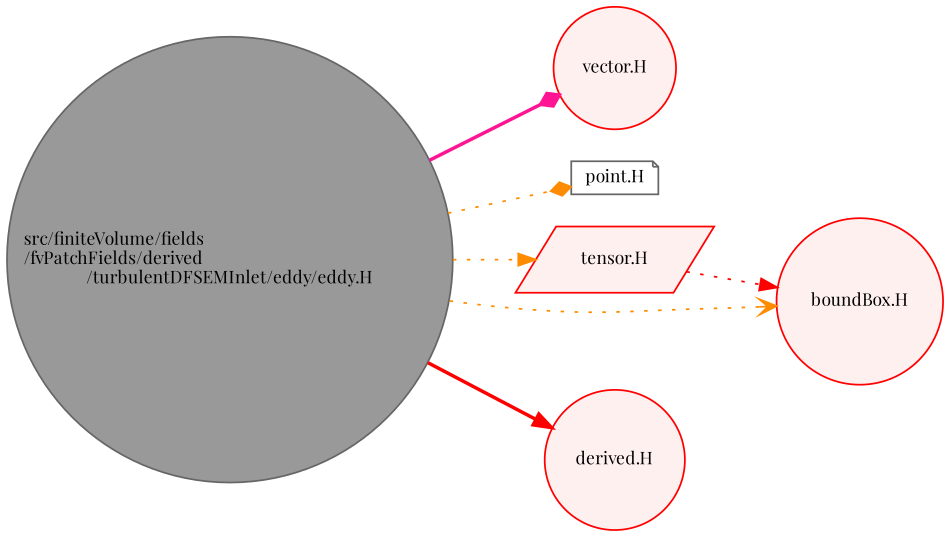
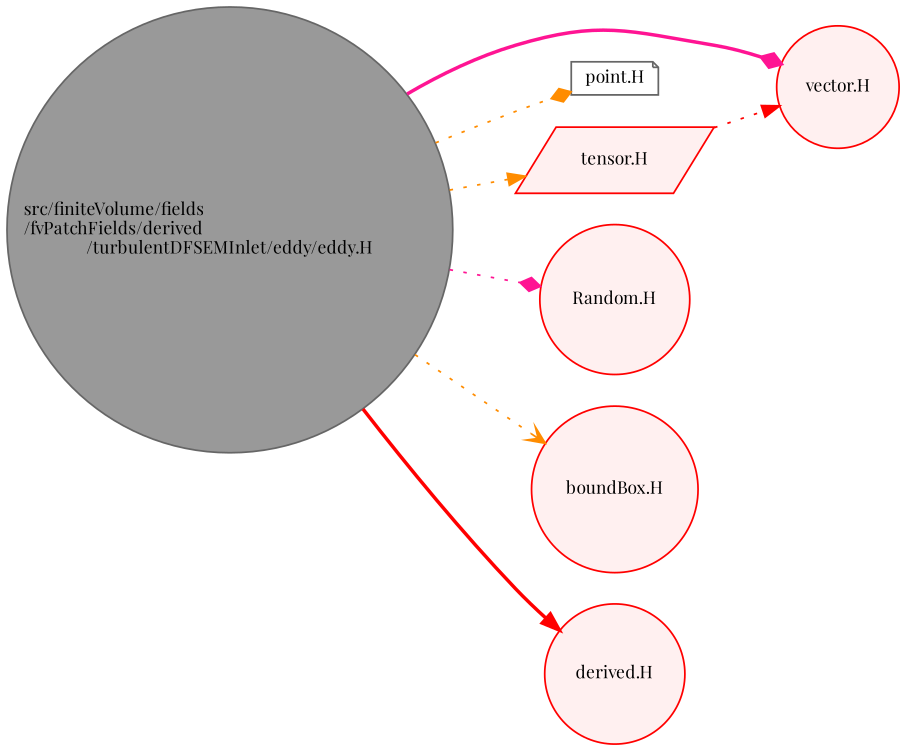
edge "tensor.H" -> "boundBox.H": now "tensor.H" -> "vector.H"
node "Random.H": added
